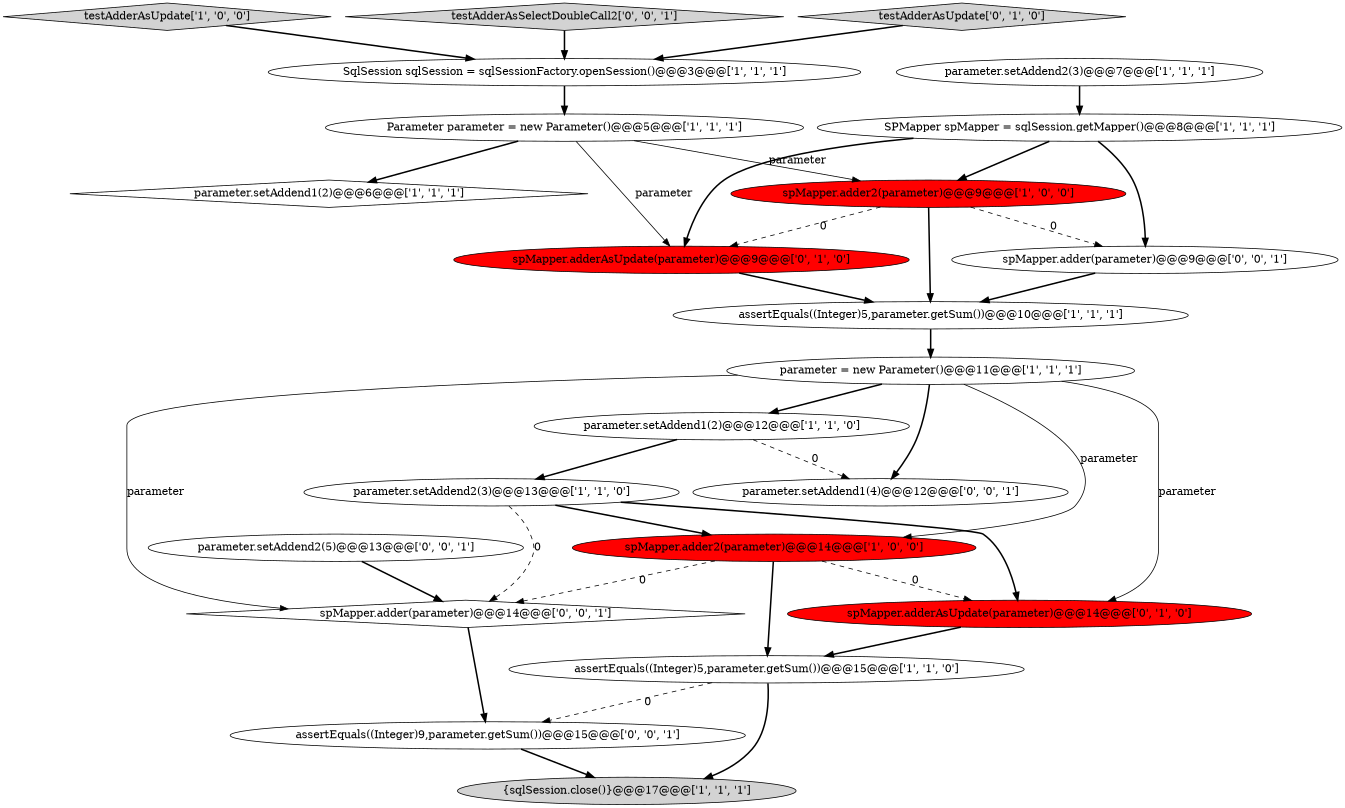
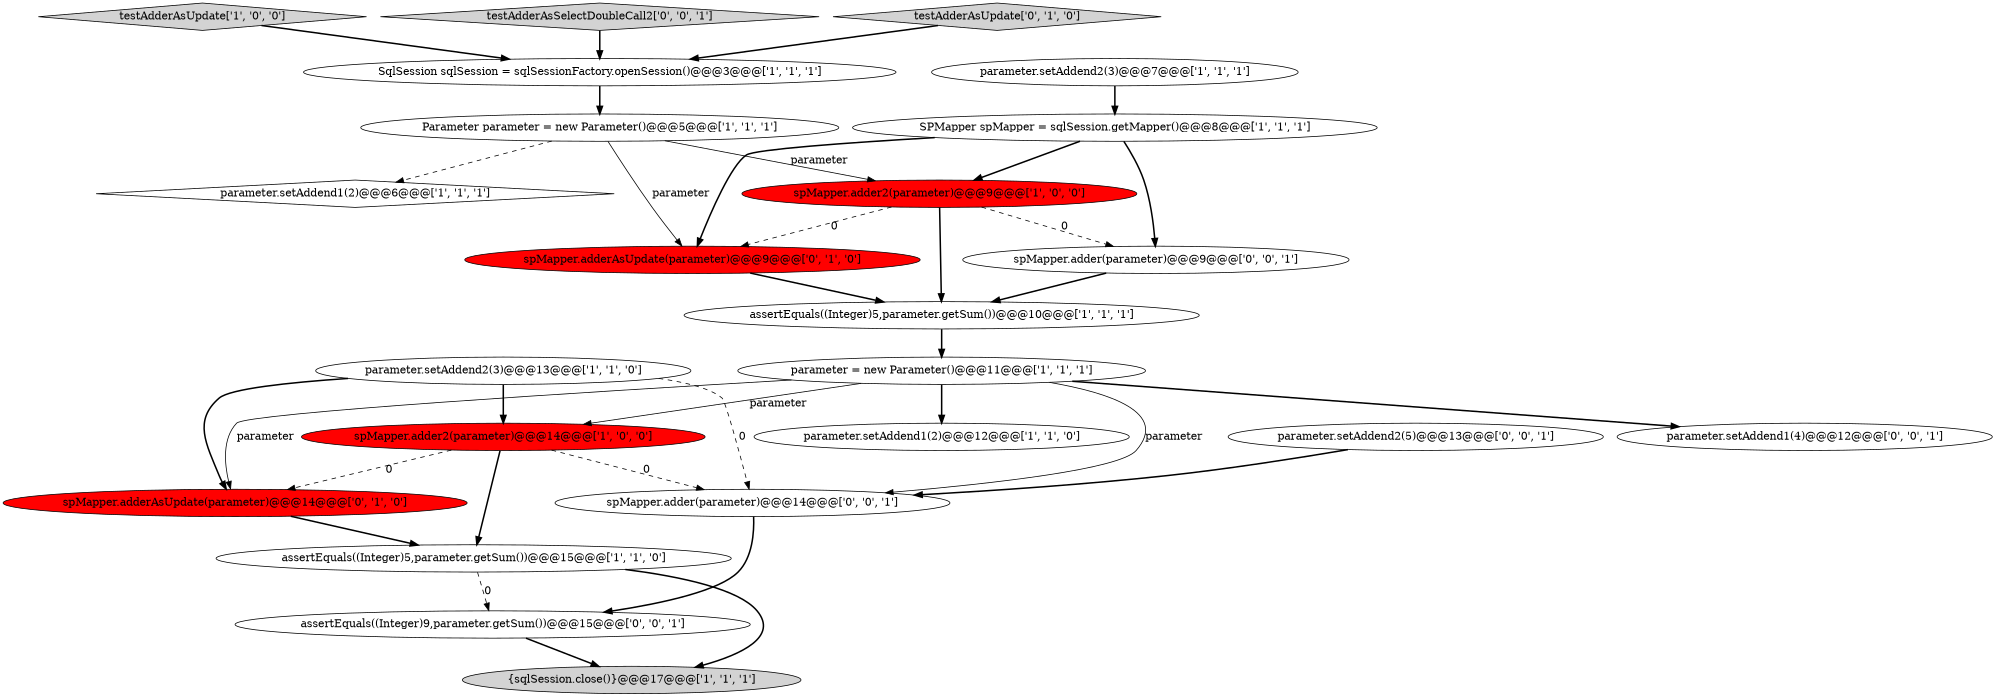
edge "Parameter parameter = new Parameter()@@@5@@@['1', '1', '1']" -> "parameter.setAddend1(2)@@@6@@@['1', '1', '1']": style bold -> dashed
edge "parameter.setAddend1(2)@@@12@@@['1', '1', '0']" -> "parameter.setAddend2(3)@@@13@@@['1', '1', '0']": removed
edge "parameter.setAddend1(2)@@@12@@@['1', '1', '0']" -> "parameter.setAddend1(4)@@@12@@@['0', '0', '1']": removed, label "0"
node "spMapper.adder(parameter)@@@14@@@['0', '0', '1']": shape diamond -> ellipse
